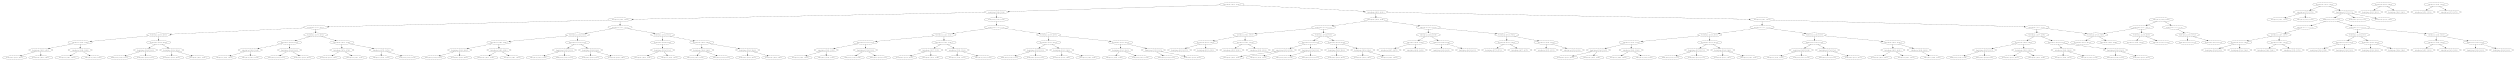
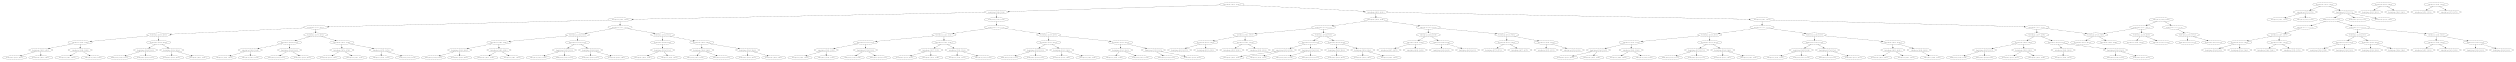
node "Node{data=[2266, 2266]}": removed
